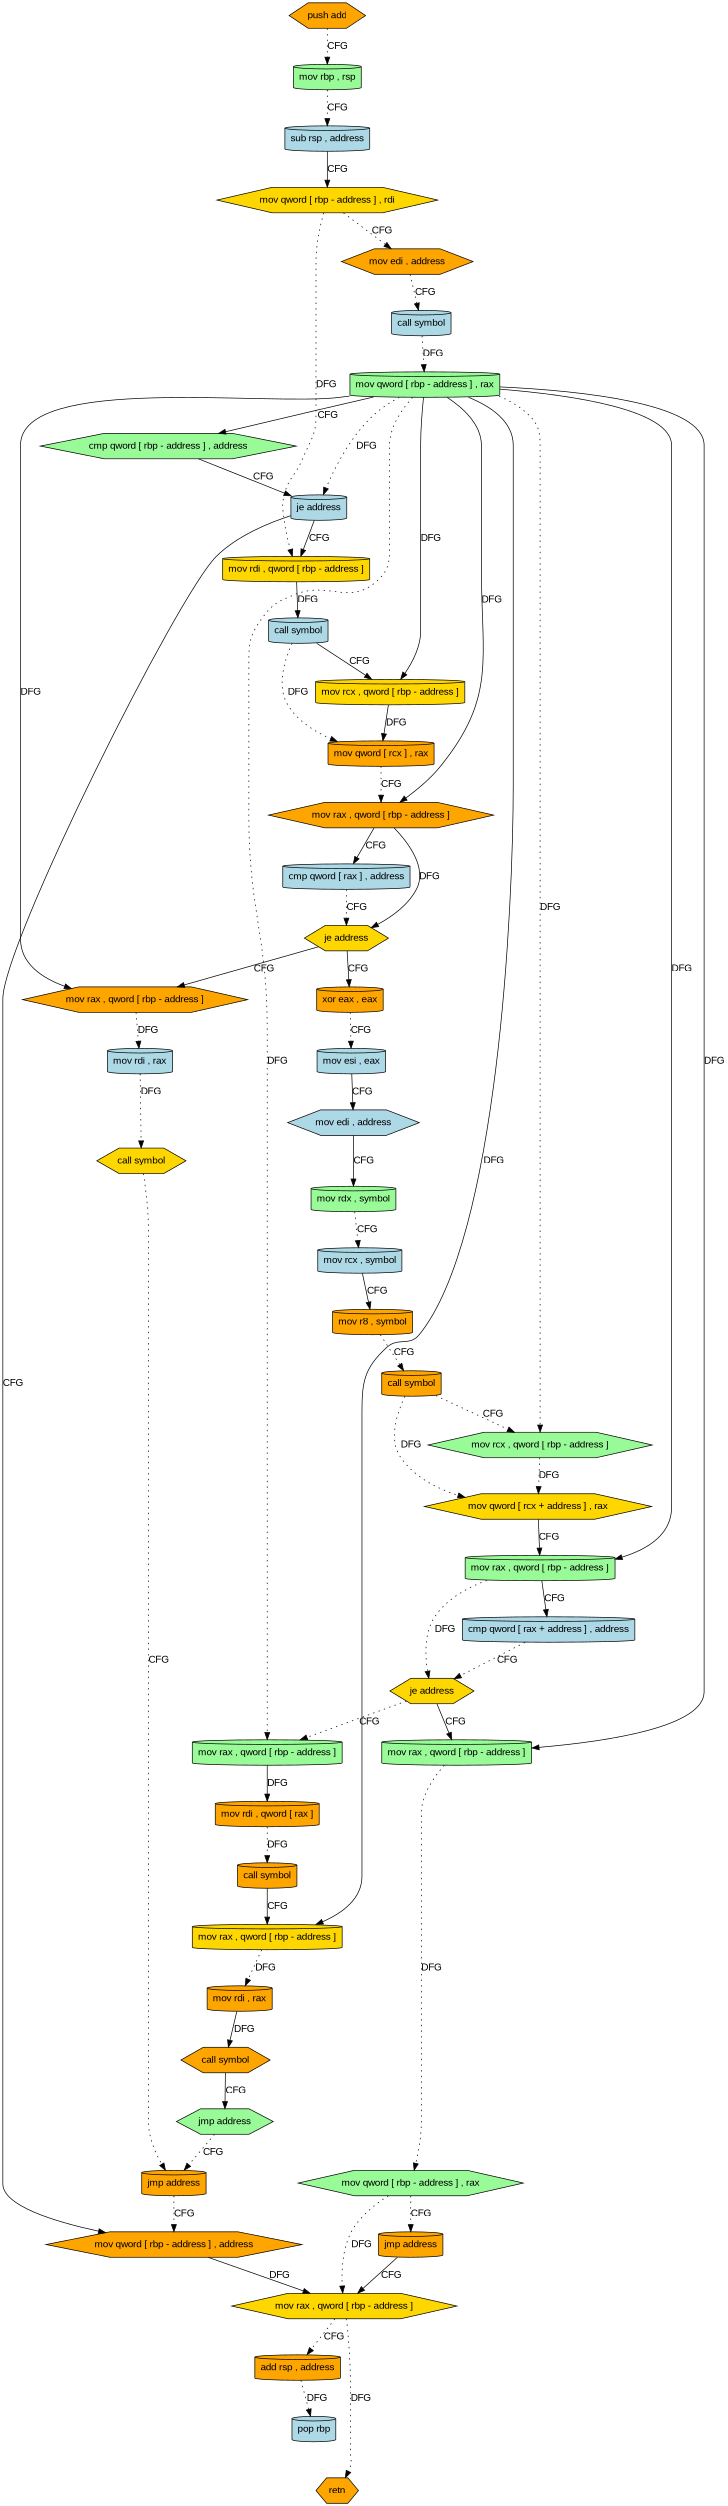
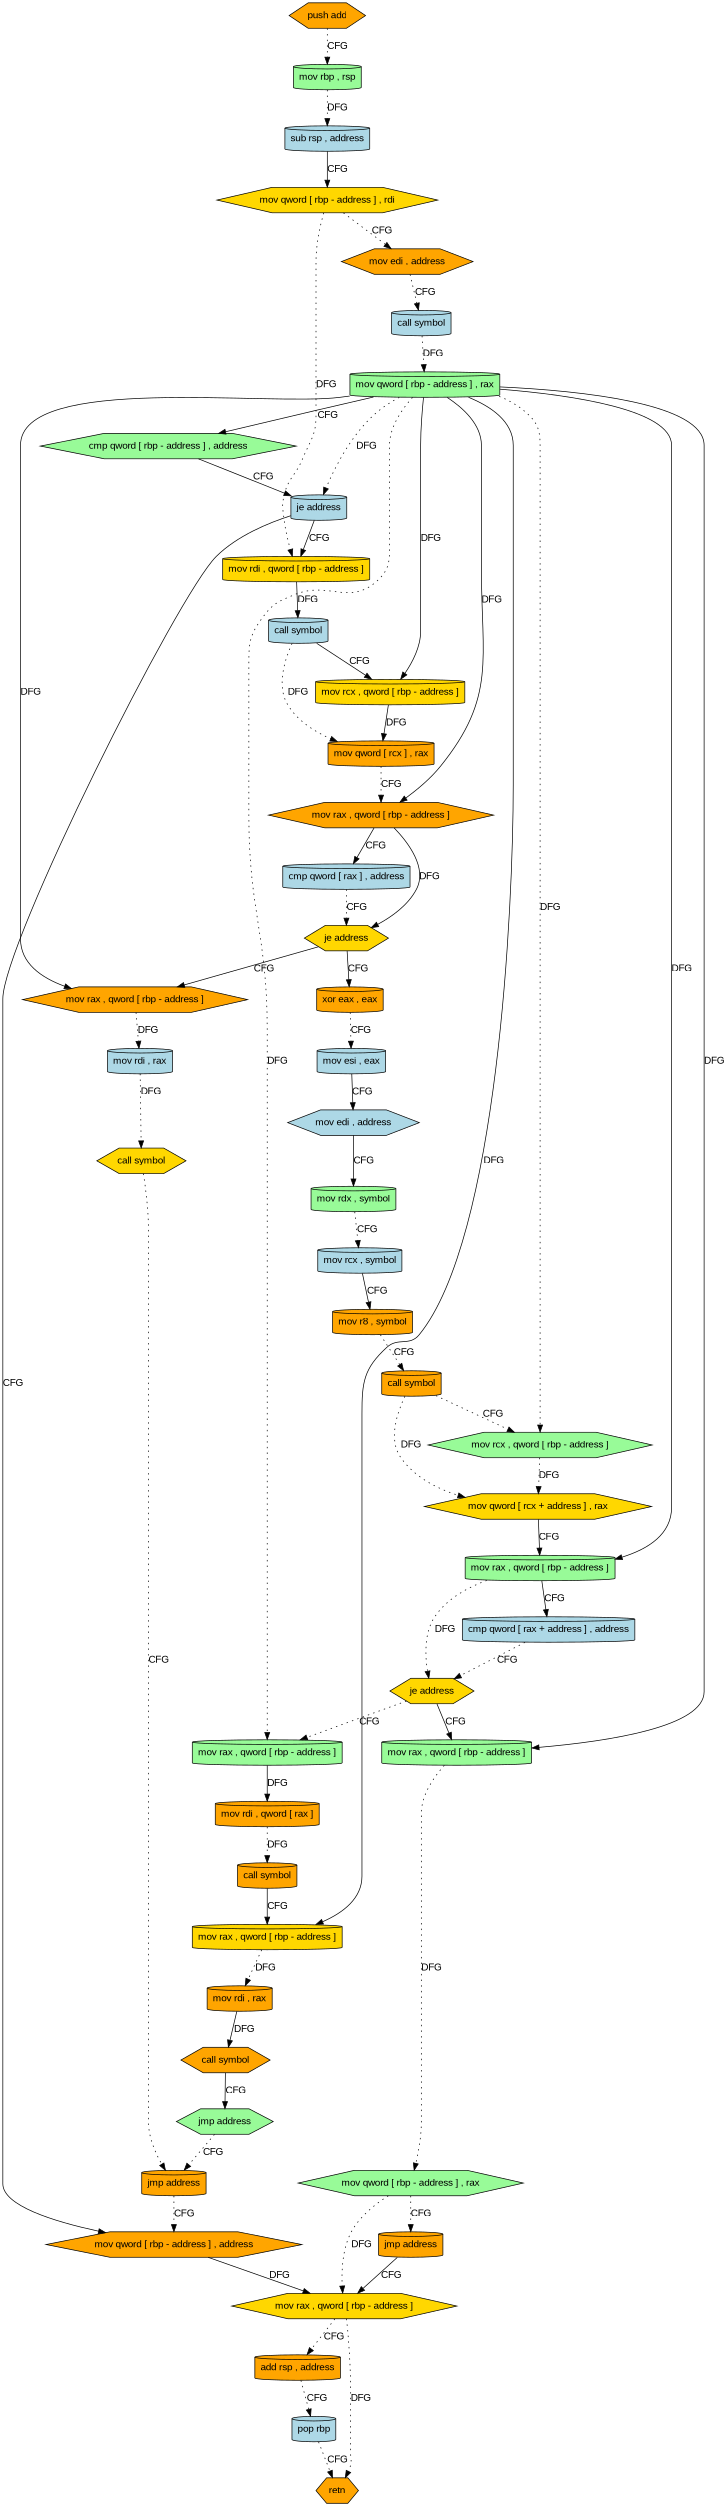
edge "mov rbp , rsp" -> "sub rsp , address": label "CFG" -> "DFG"
edge "add rsp , address" -> "pop rbp": label "DFG" -> "CFG"
edge "pop rbp" -> "retn": added, label "CFG"
